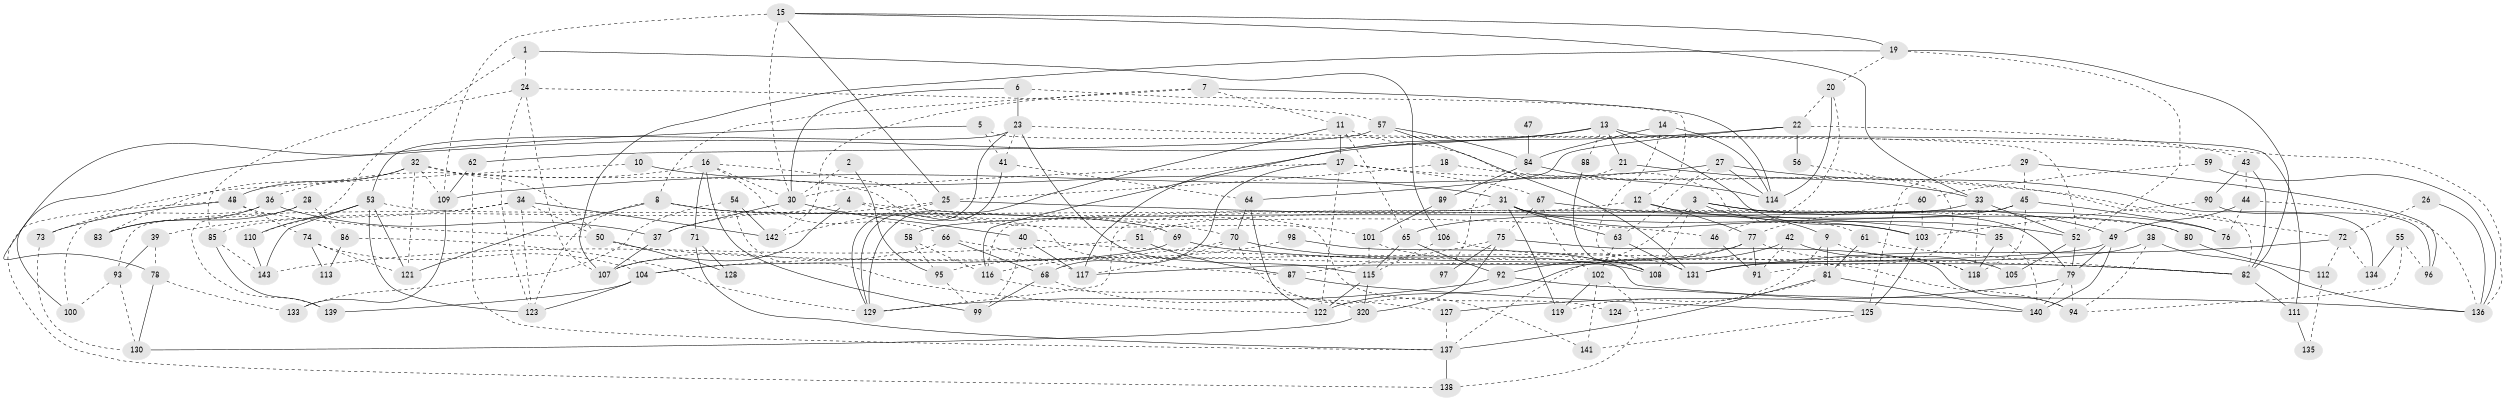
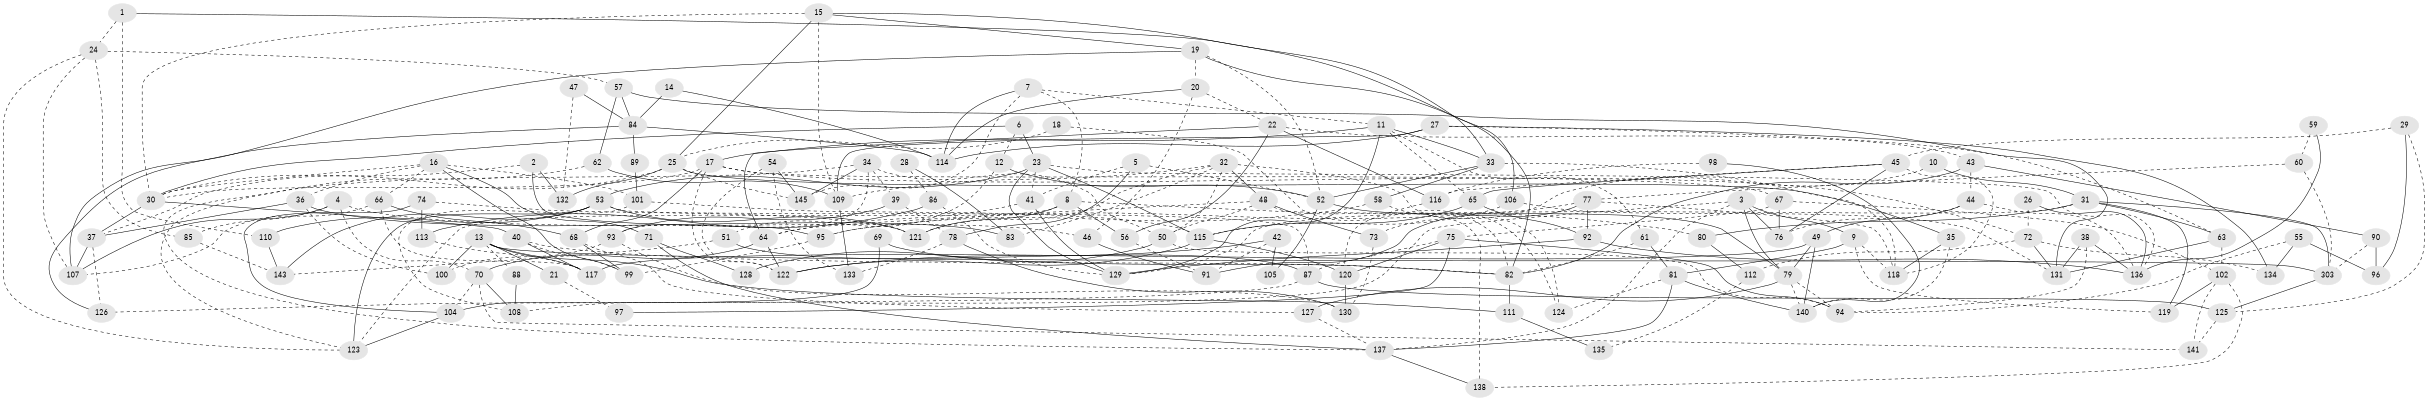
edge "21" -- "33": now "11" -- "33"
edge "14" -- "108": removed
node "132": added
edge "3" -- "49": now "3" -- "76"
edge "8" -- "69": now "8" -- "56"
edge "12" -- "77": removed
edge "48" -- "74": now "48" -- "64"
node "142": label "142" -> "145"
node "103": label "103" -> "303"
edge "58" -- "116": now "58" -- "124"
edge "74" -- "104": style dashed -> solid
edge "55" -- "96": style dashed -> solid
edge "70" -- "117": now "113" -- "117"
node "126": added
node "139": removed
node "320": label "320" -> "120"
